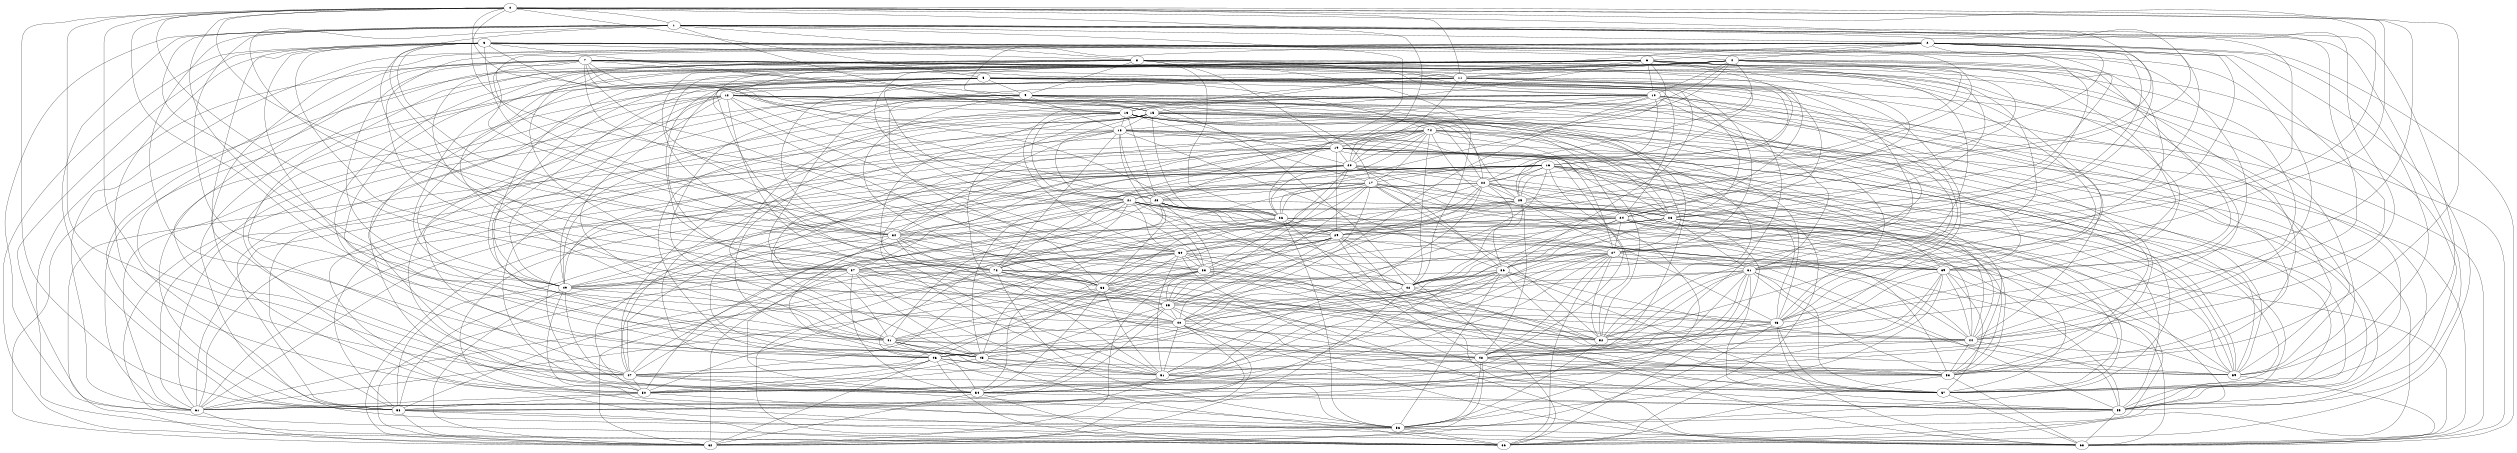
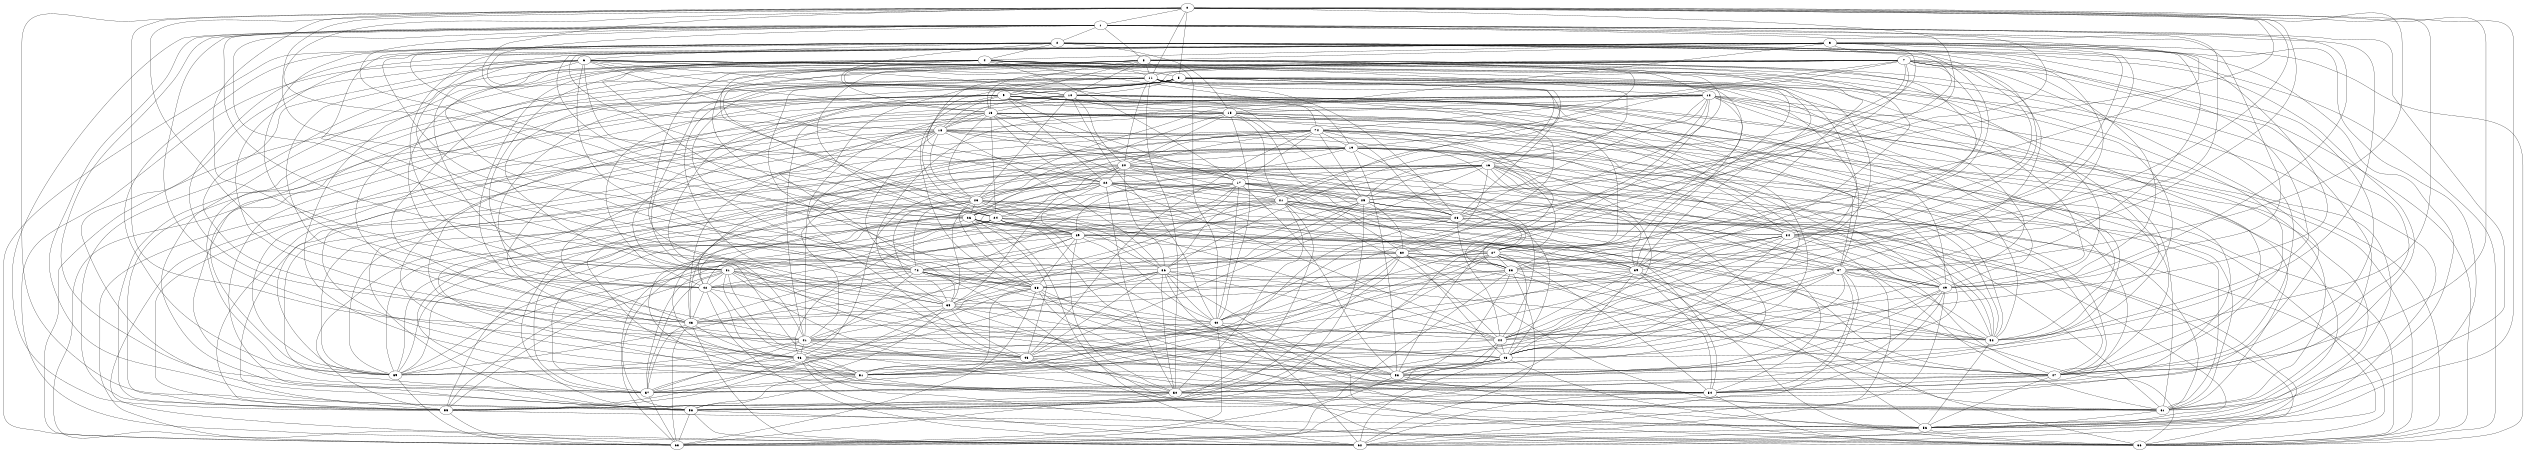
edge "12" -- "36": added
edge "37" -- "59": added
